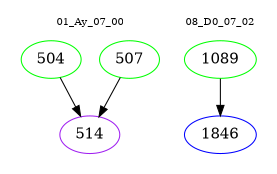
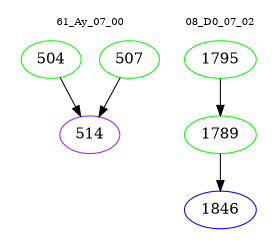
cluster "01_Ay_07_00": label "01_Ay_07_00" -> "61_Ay_07_00"
node "1795": added
node "1089": label "1089" -> "1789"
